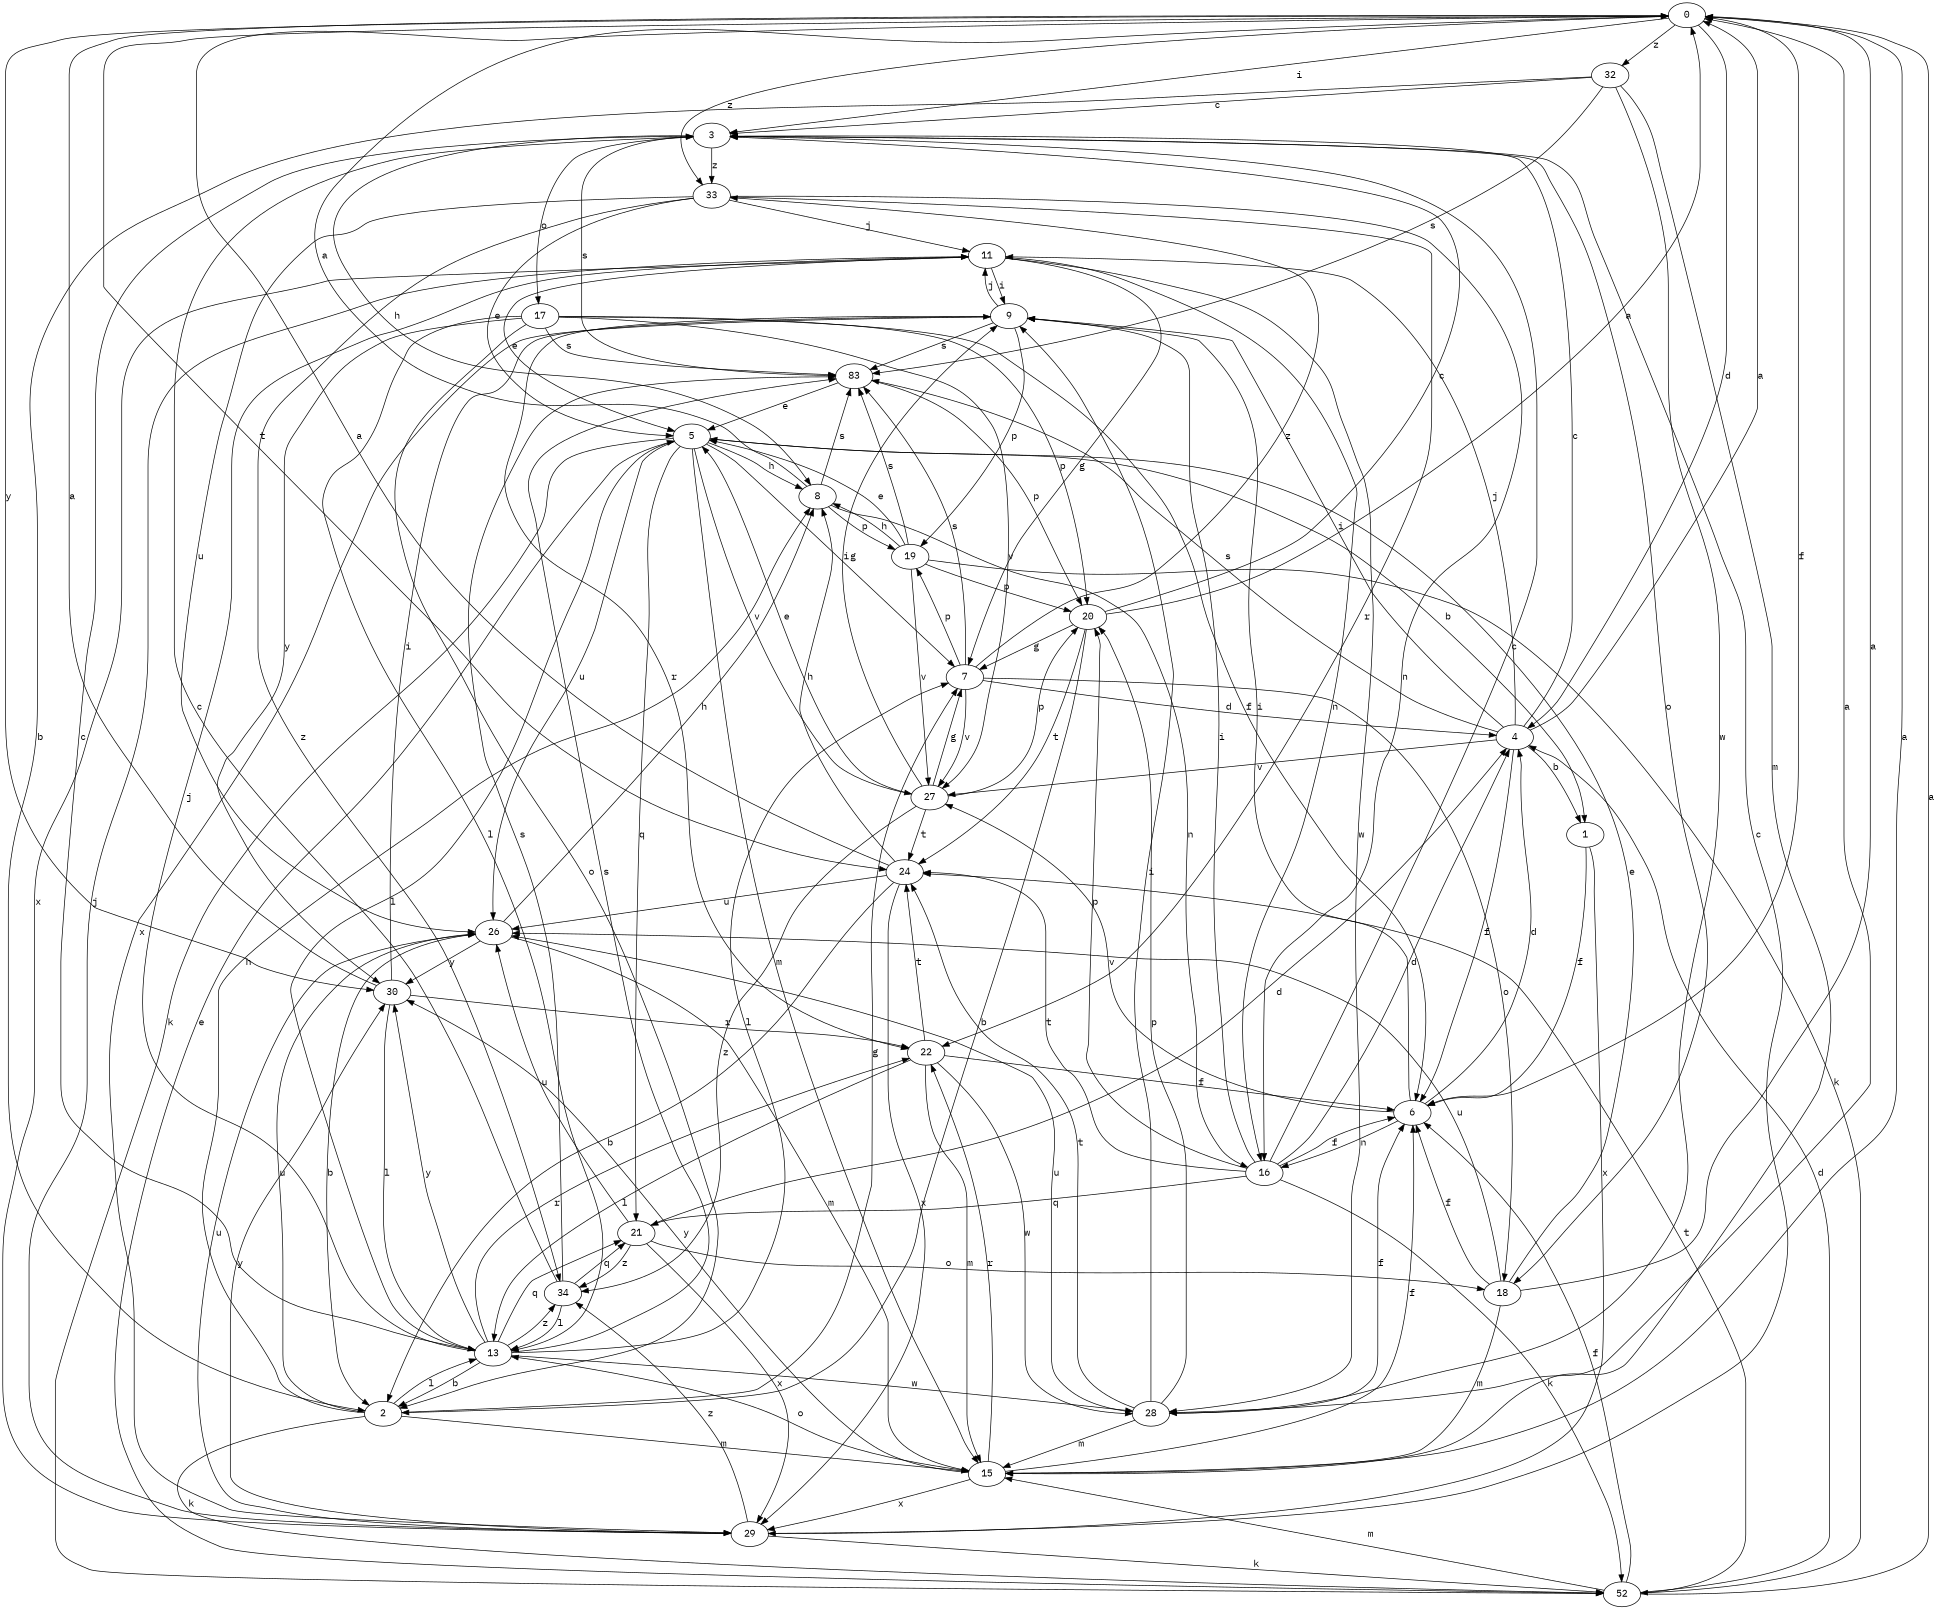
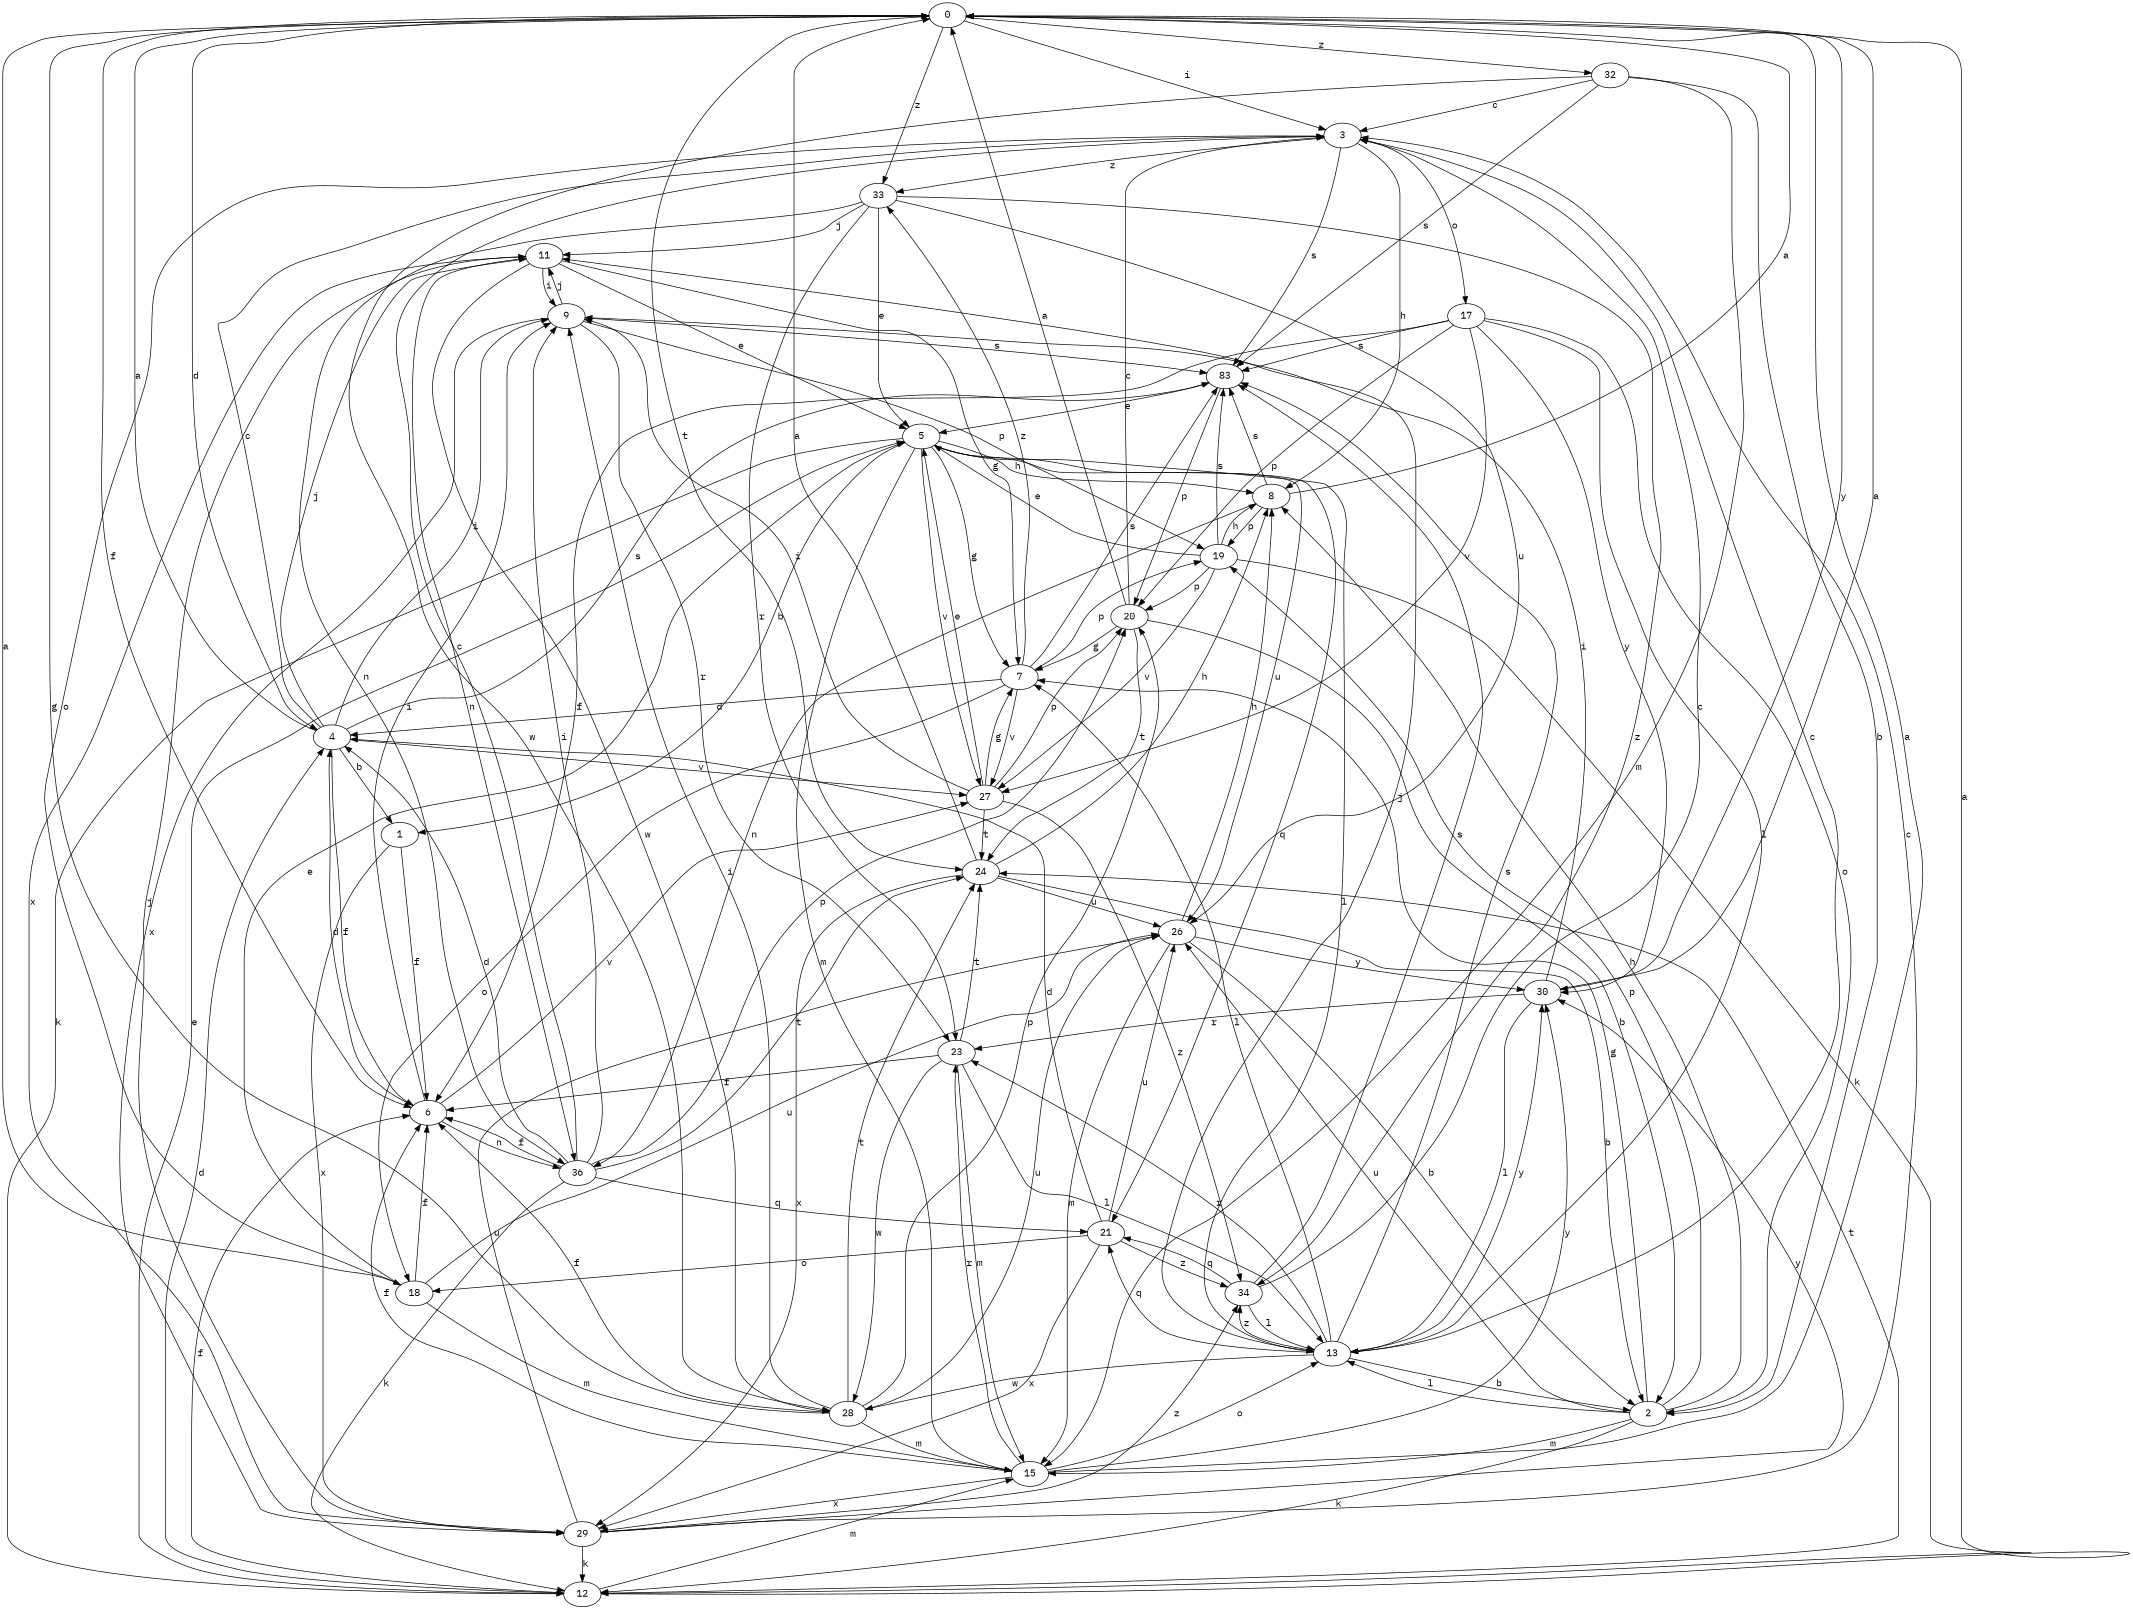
edge "28" -> "0": label "a" -> "g"
edge "2" -> "19": added, label "p"
node "22": label "22" -> "23"
node "16": label "16" -> "36"
node "52": label "52" -> "12"
